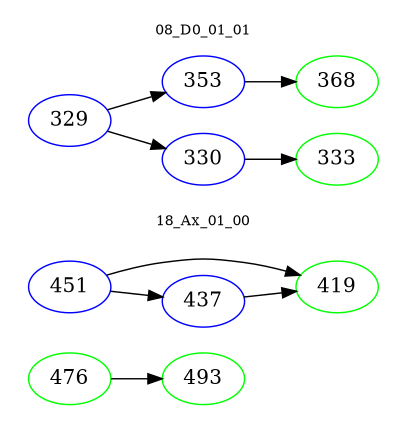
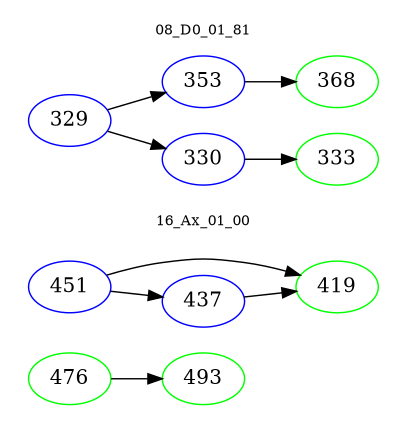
cluster "08_D0_01_01": label "08_D0_01_01" -> "08_D0_01_81"
cluster "18_Ax_01_00": label "18_Ax_01_00" -> "16_Ax_01_00"
